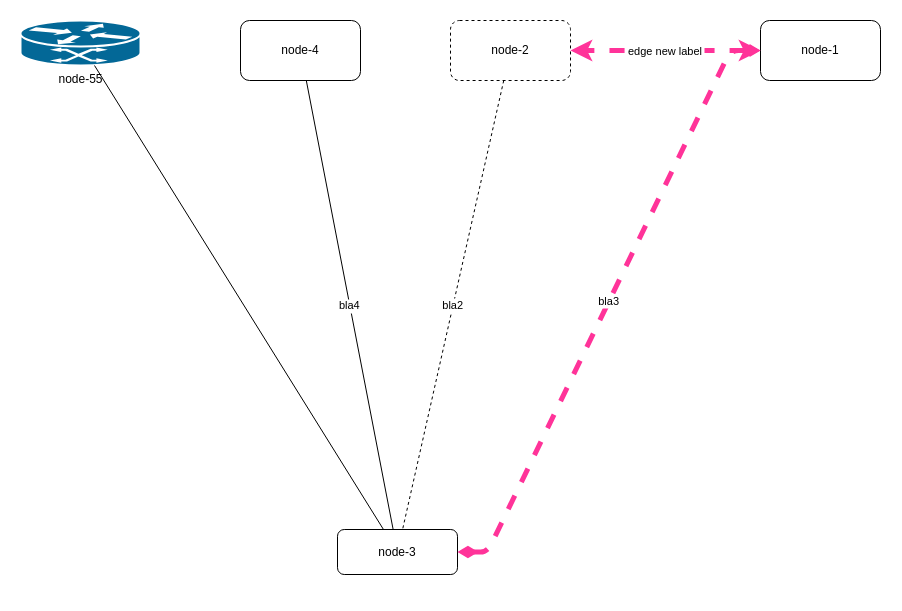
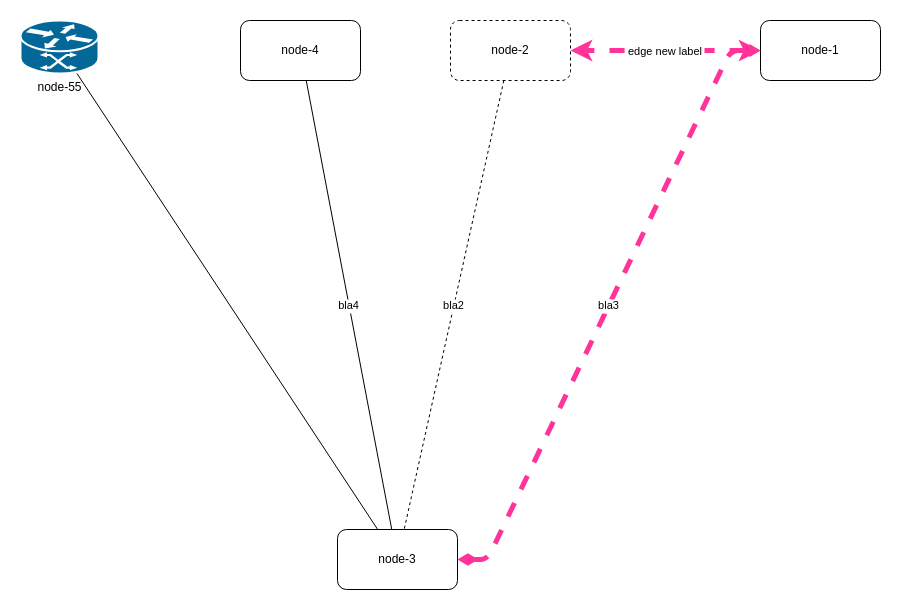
node "node-55": size 120x45 -> 78x53
node "node-3": size 120x45 -> 120x60
